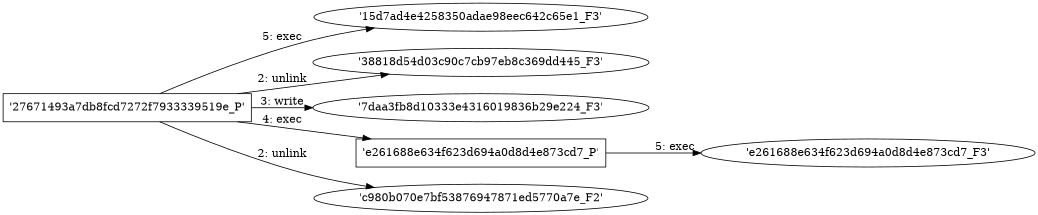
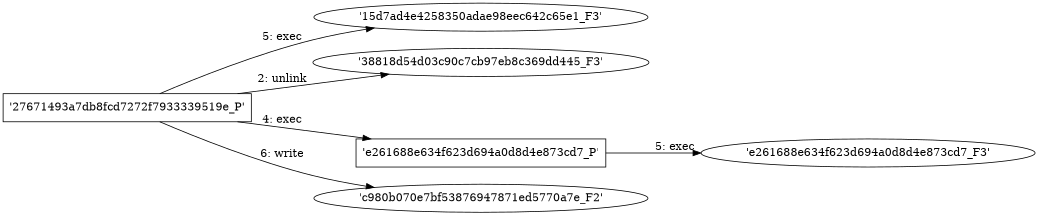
node "'7daa3fb8d10333e4316019836b29e224_F3'": removed
edge "'27671493a7db8fcd7272f7933339519e_P'" -> "'c980b070e7bf53876947871ed5770a7e_F2'": label "2: unlink" -> "6: write"
